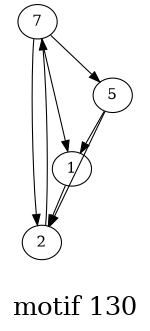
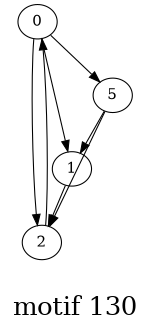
node "7": label "7" -> "0"
